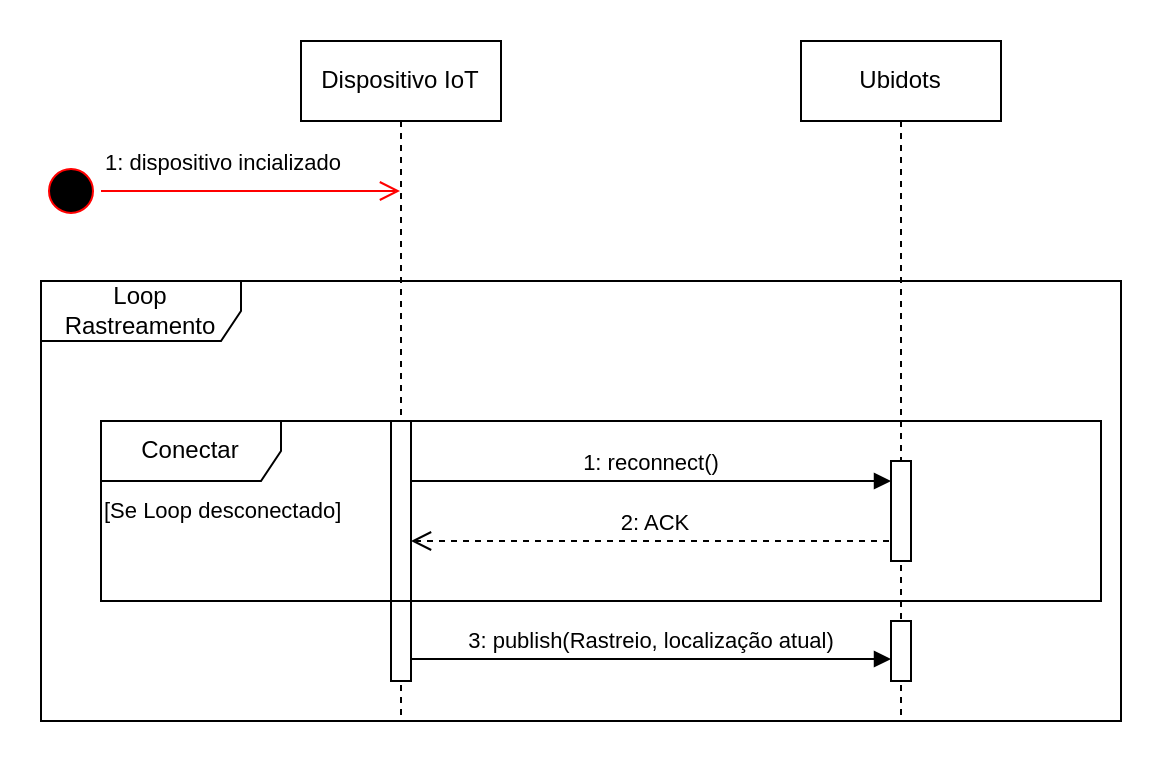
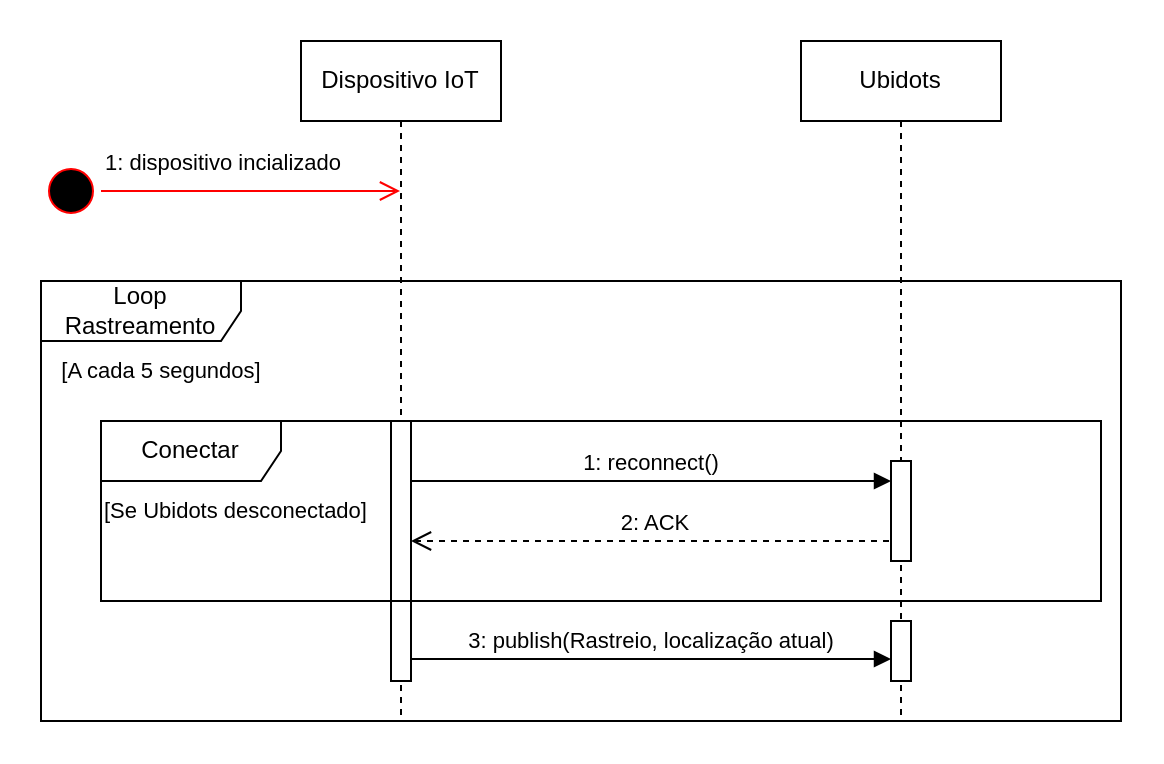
node "[A cada 5 segundos]": added
node "[Se Loop desconectado]": label "[Se Loop desconectado]" -> "[Se Ubidots desconectado]"
